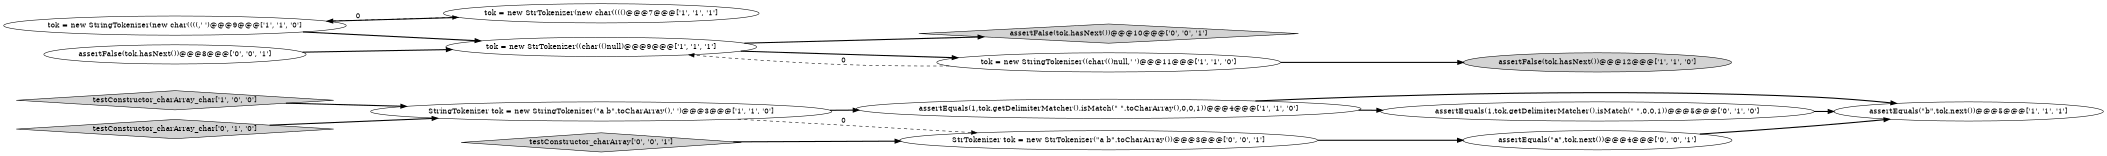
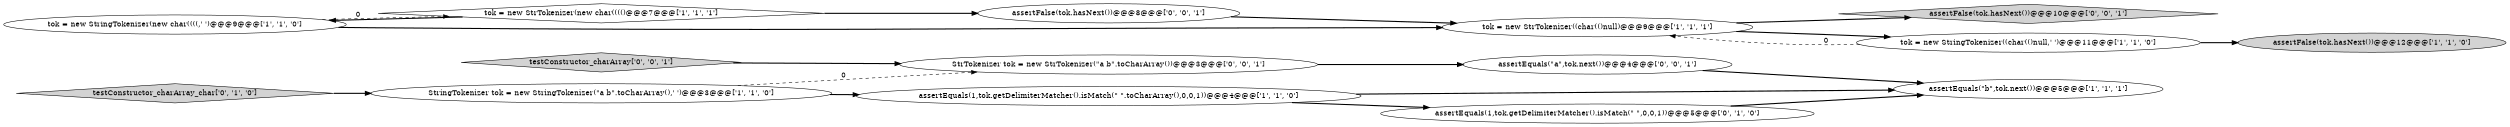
node "tok = new StrTokenizer(new char(((()@@@7@@@['1', '1', '1']": shape ellipse -> diamond
edge "tok = new StrTokenizer(new char(((()@@@7@@@['1', '1', '1']" -> "assertFalse(tok.hasNext())@@@8@@@['0', '0', '1']": added
node "testConstructor_charArray_char['1', '0', '0']": removed
